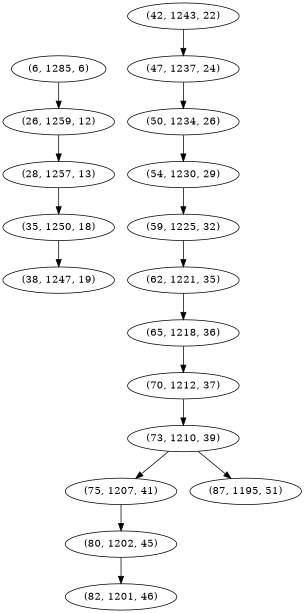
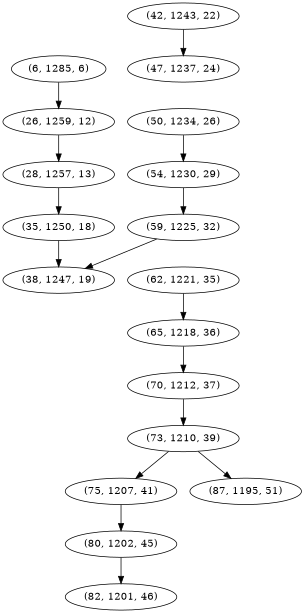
edge "(47, 1237, 24)" -> "(50, 1234, 26)": removed
edge "(59, 1225, 32)" -> "(62, 1221, 35)": now "(59, 1225, 32)" -> "(38, 1247, 19)"
